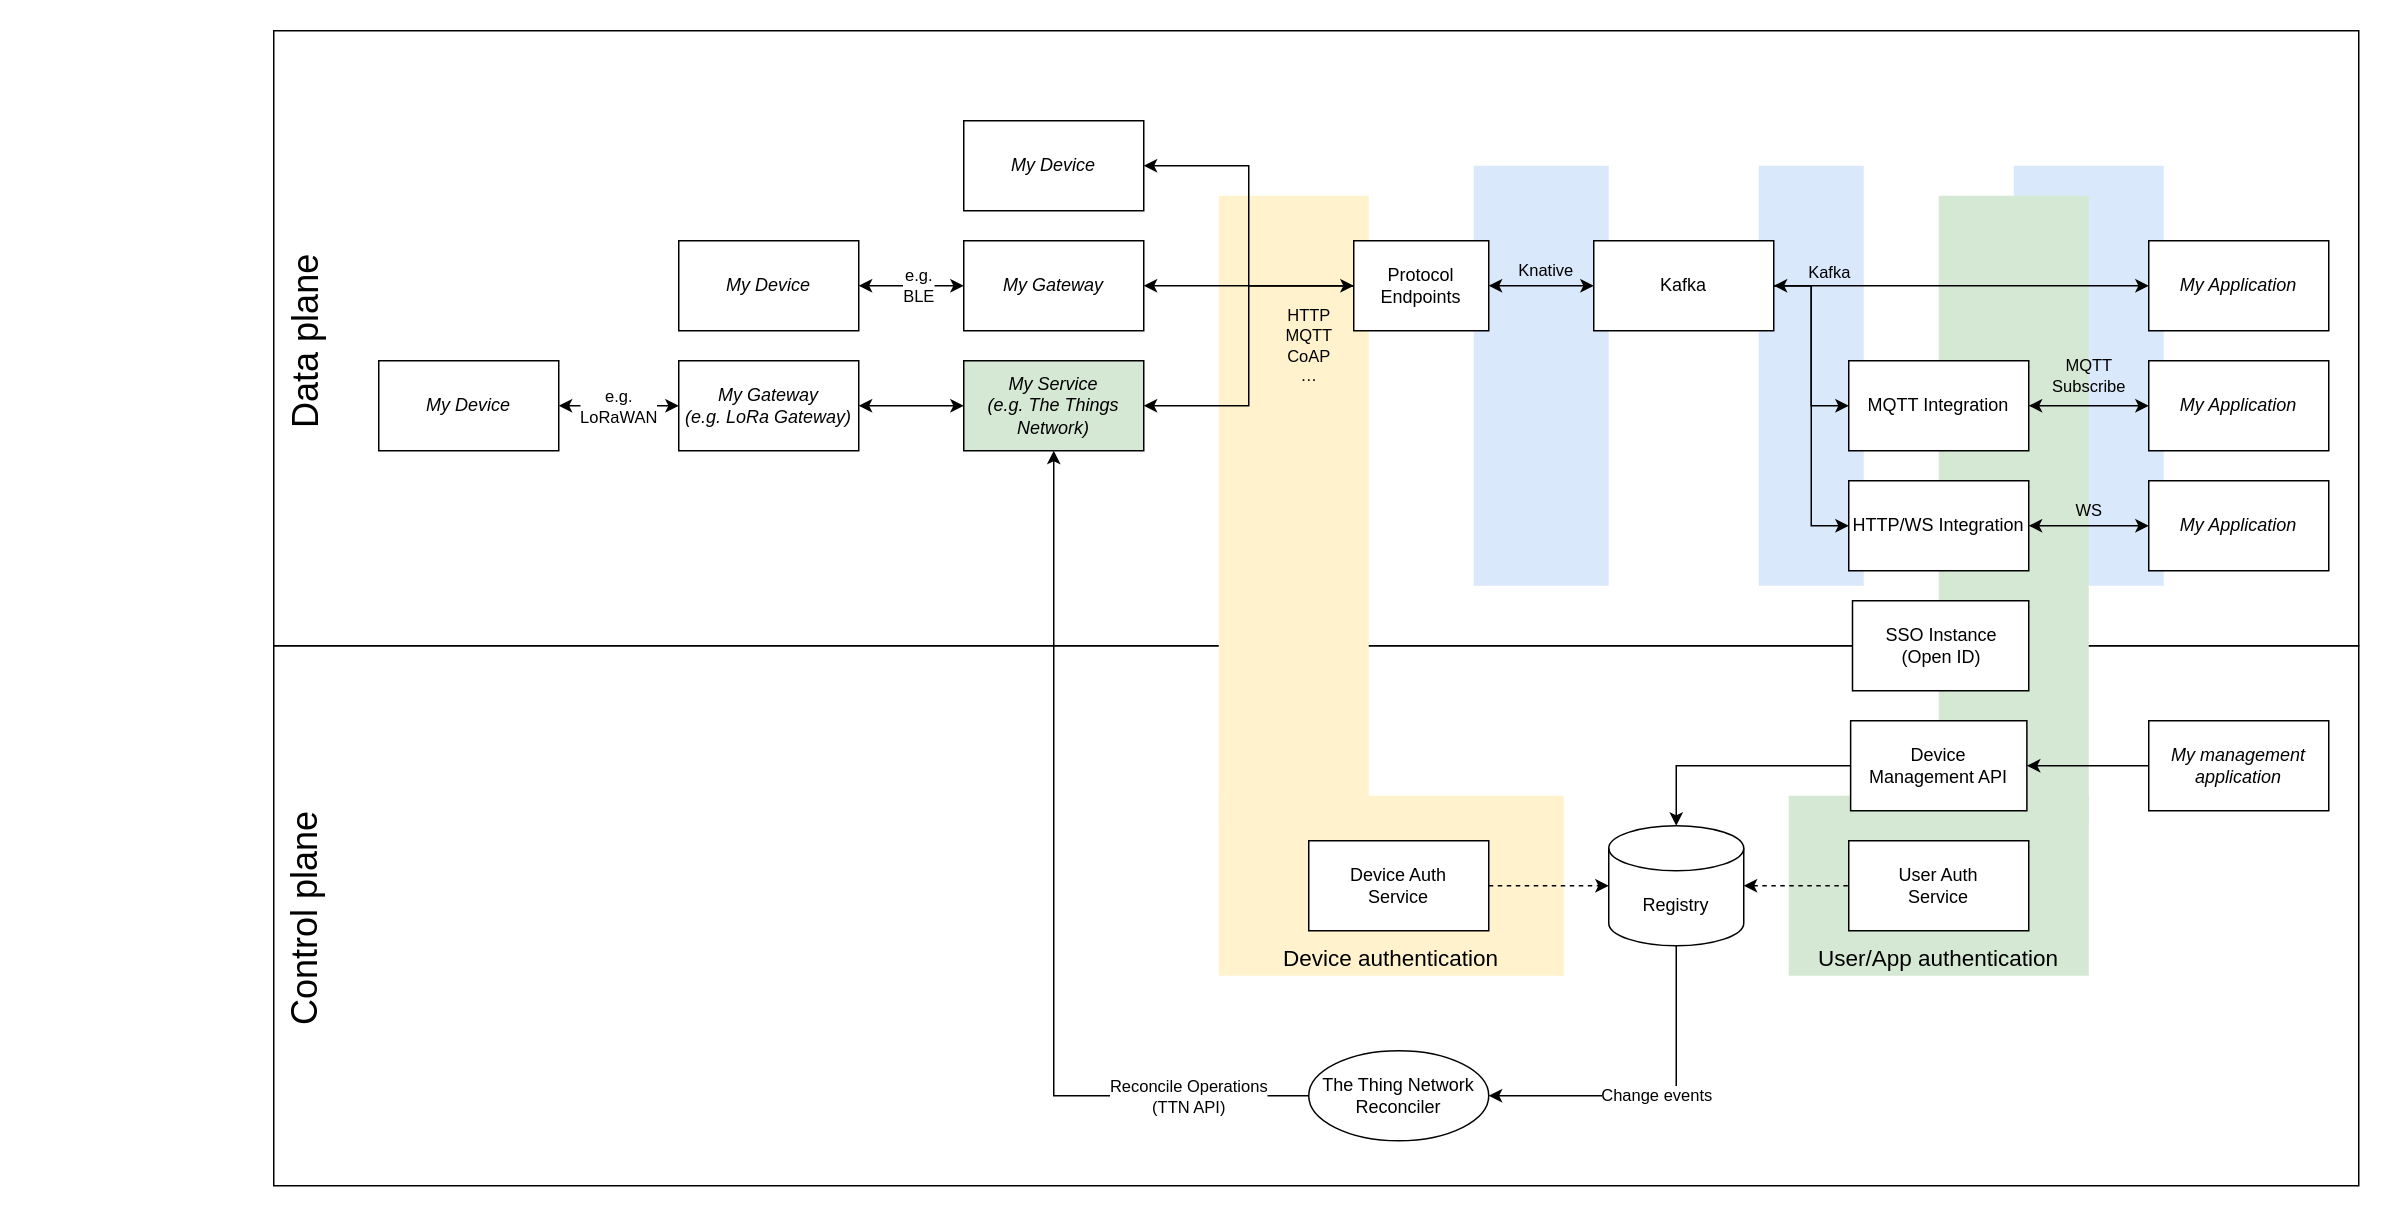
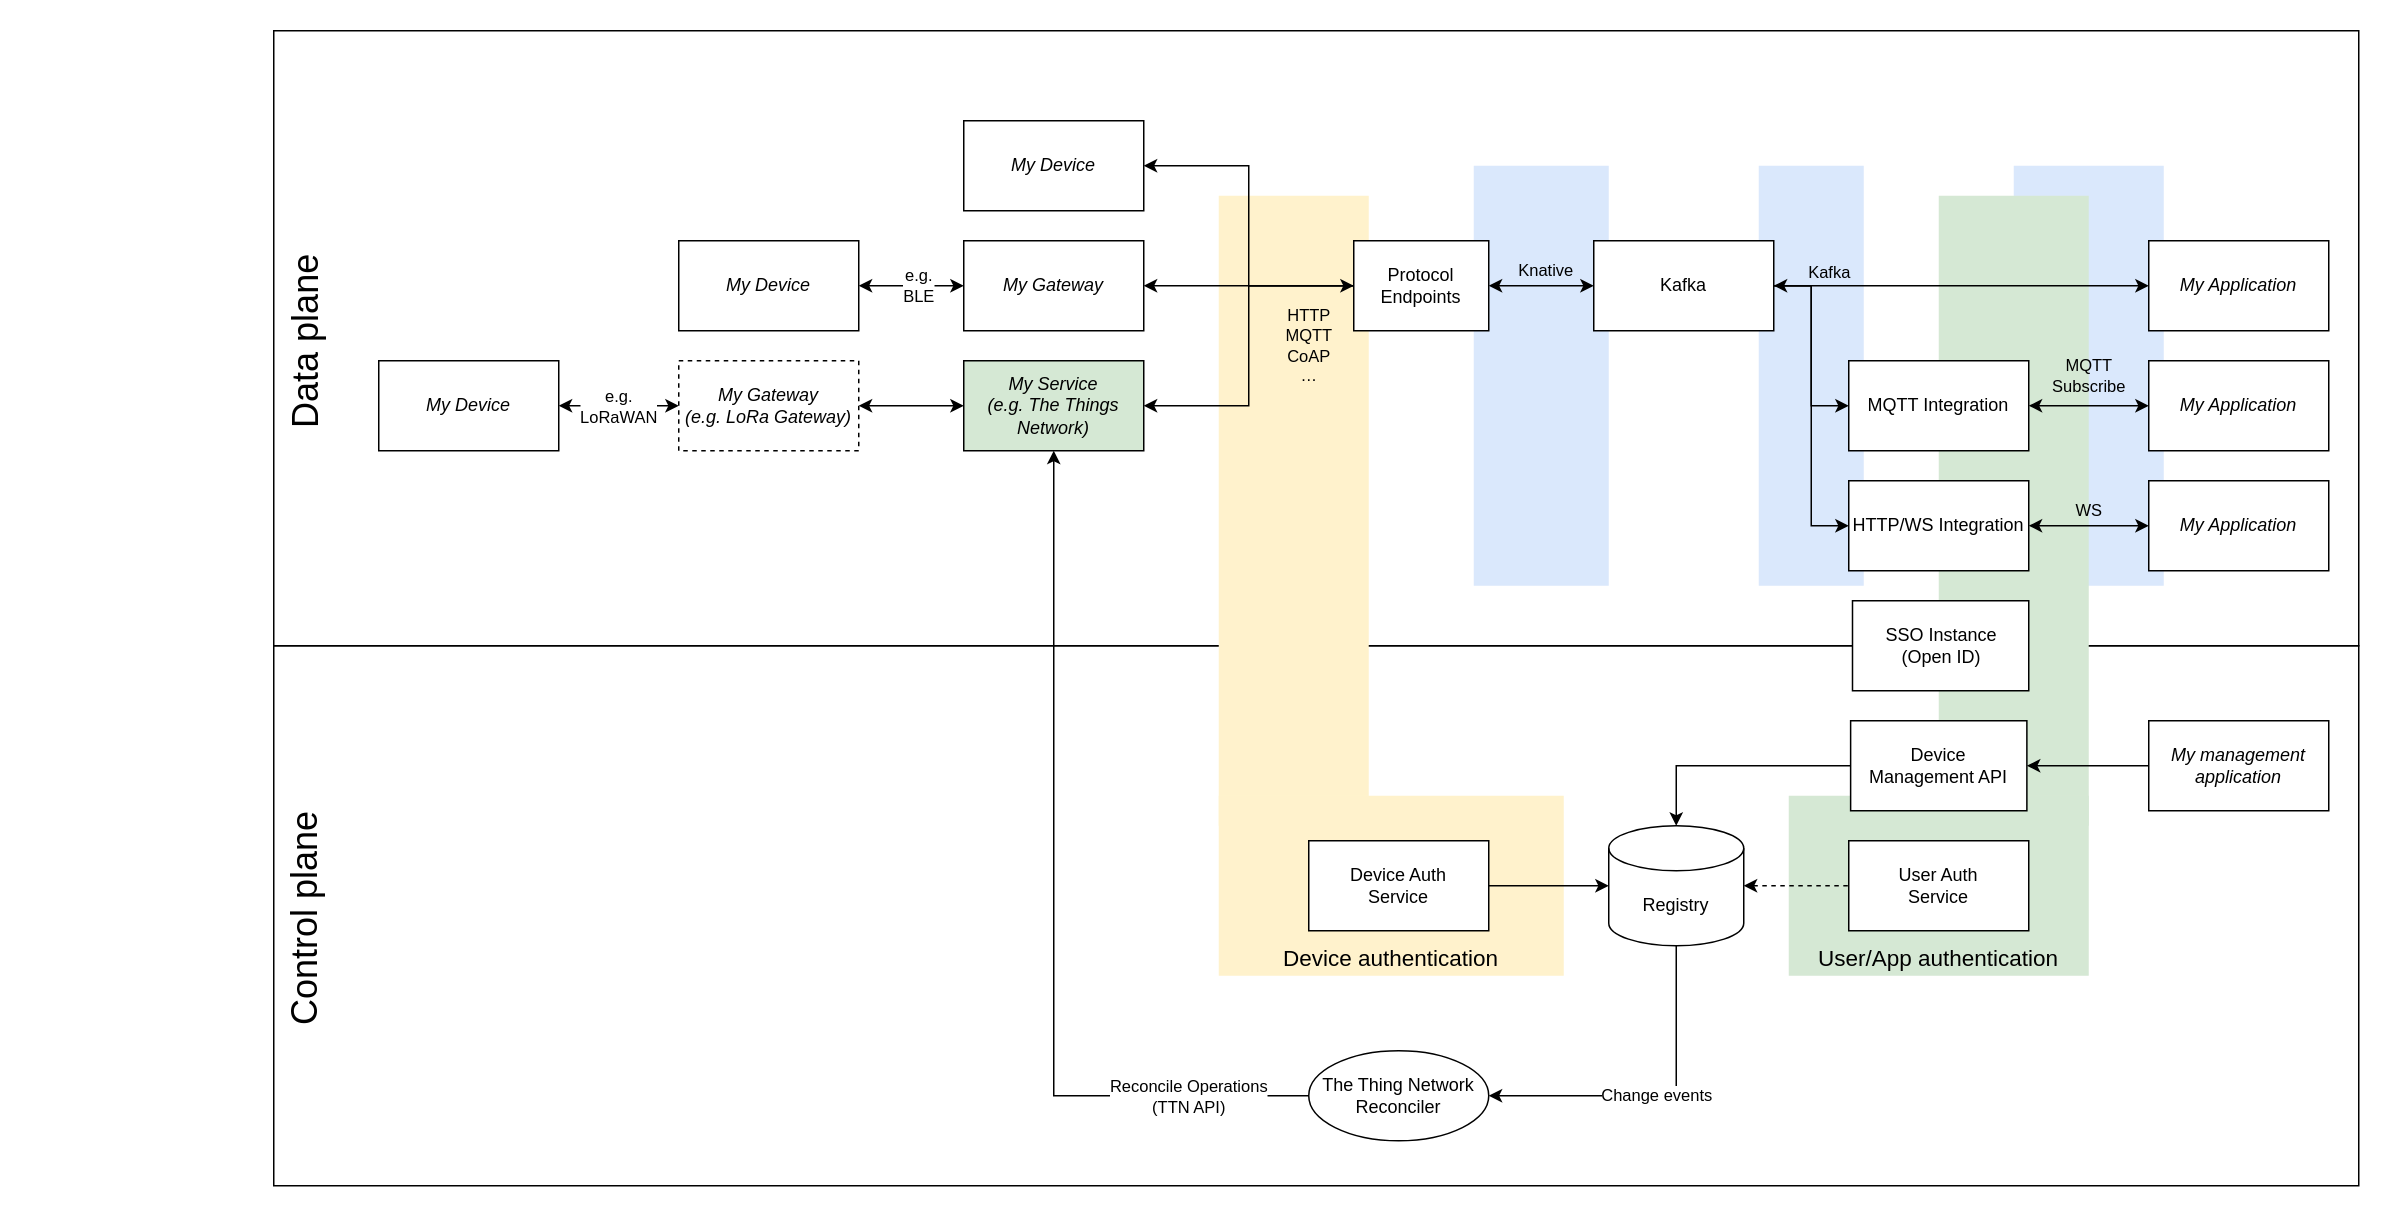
node "My Gateway (e.g. LoRa Gateway)": style solid -> dashed
edge "Device Auth Service" -> "Registry": style dashed -> solid
